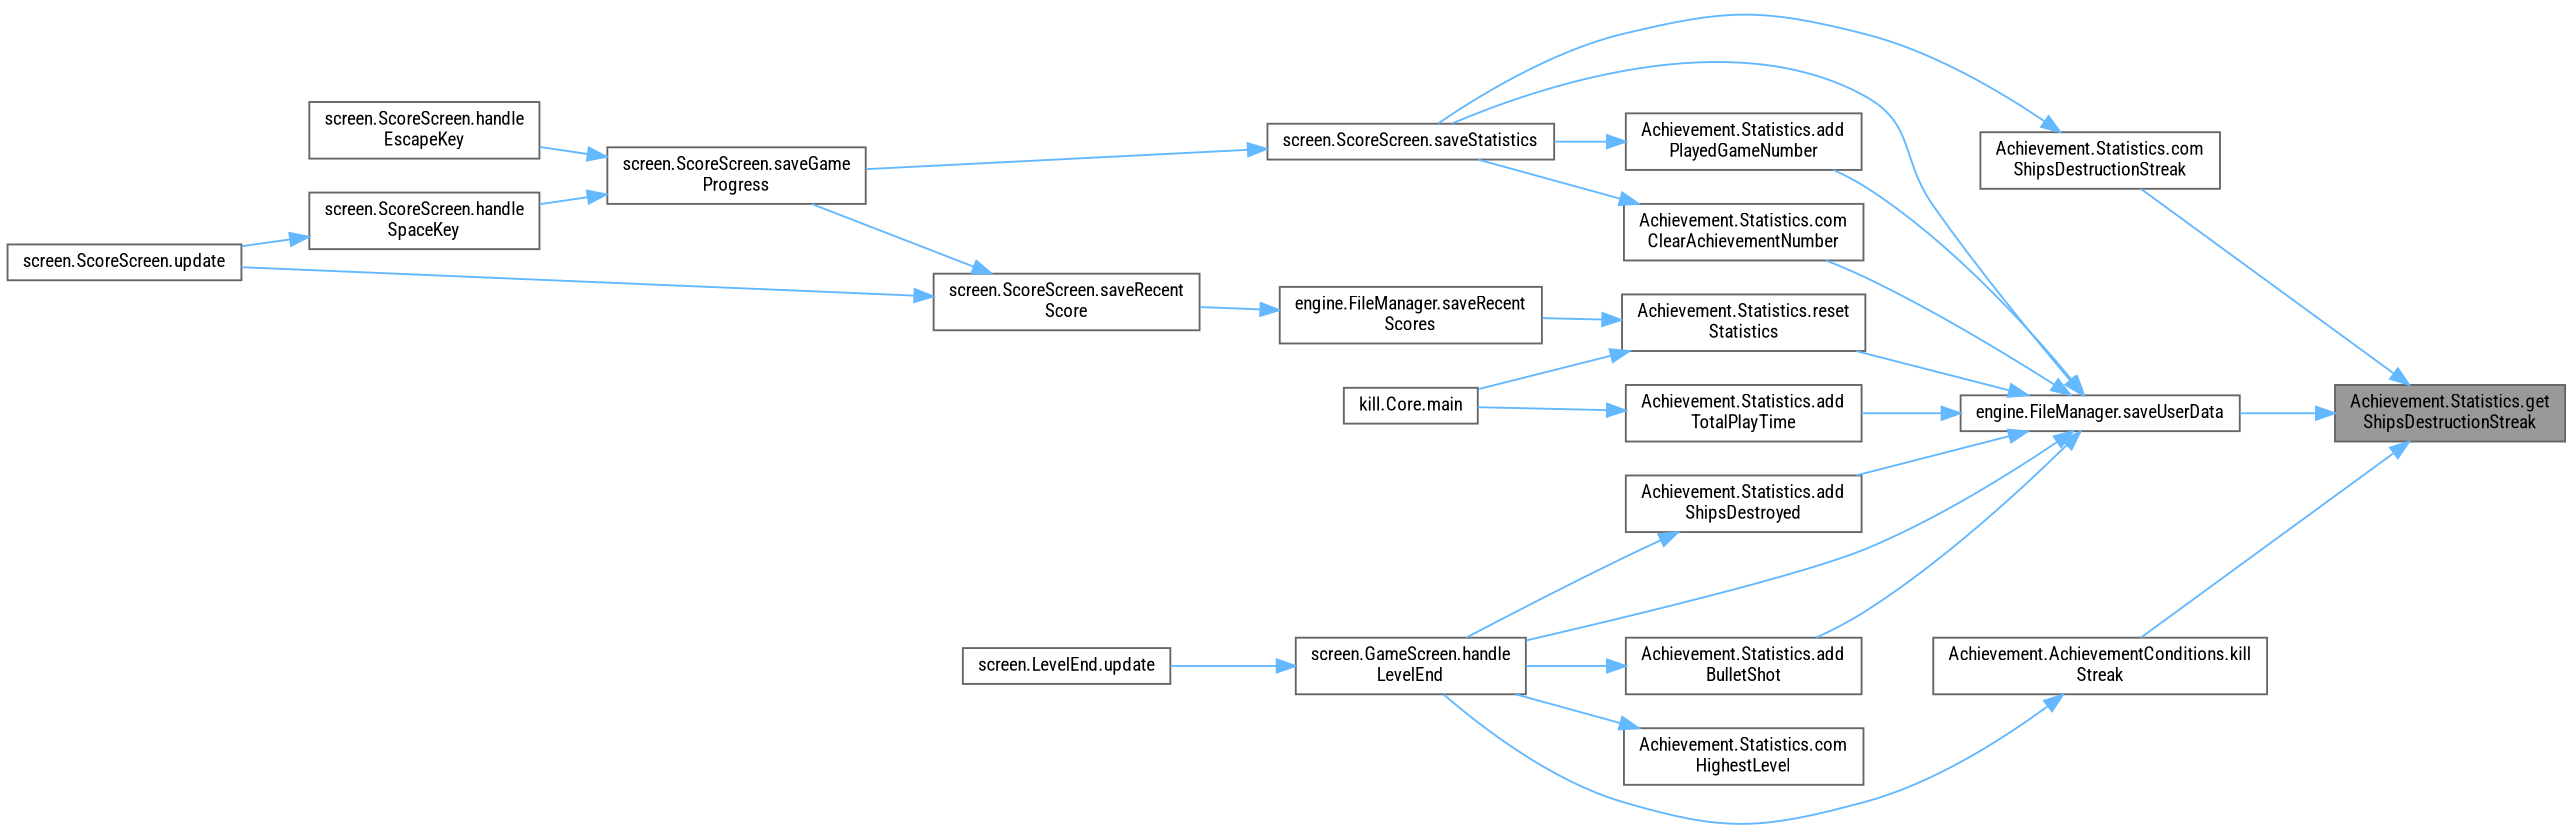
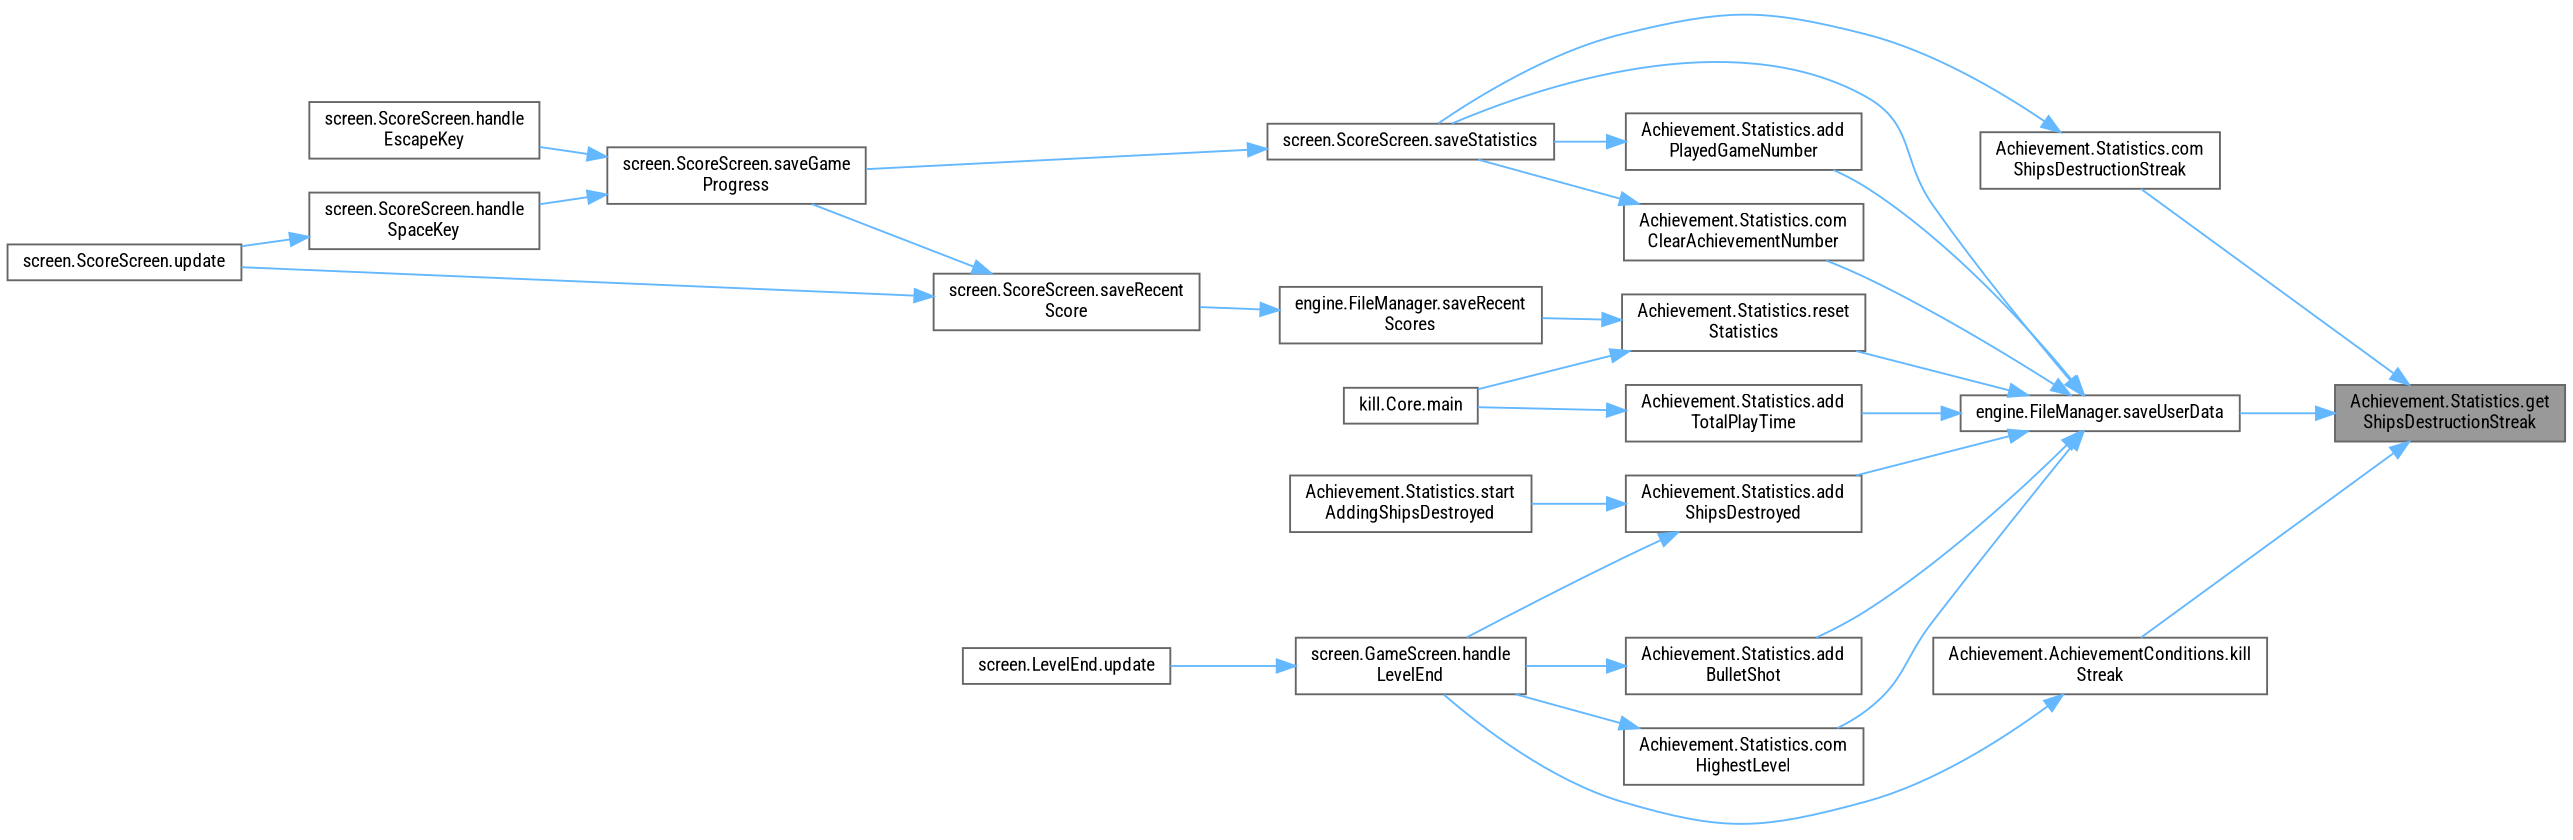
node "Achievement.Statistics.start AddingShipsDestroyed": added
edge "screen.GameScreen.handle LevelEnd" -> "engine.FileManager.saveUserData": now "Achievement.Statistics.com HighestLevel" -> "engine.FileManager.saveUserData"
